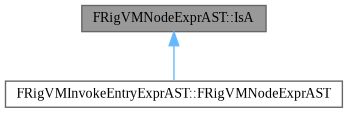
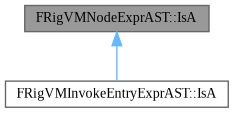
node "FRigVMInvokeEntryExprAST::FRigVMNodeExprAST": label "FRigVMInvokeEntryExprAST::FRigVMNodeExprAST" -> "FRigVMInvokeEntryExprAST::IsA"
